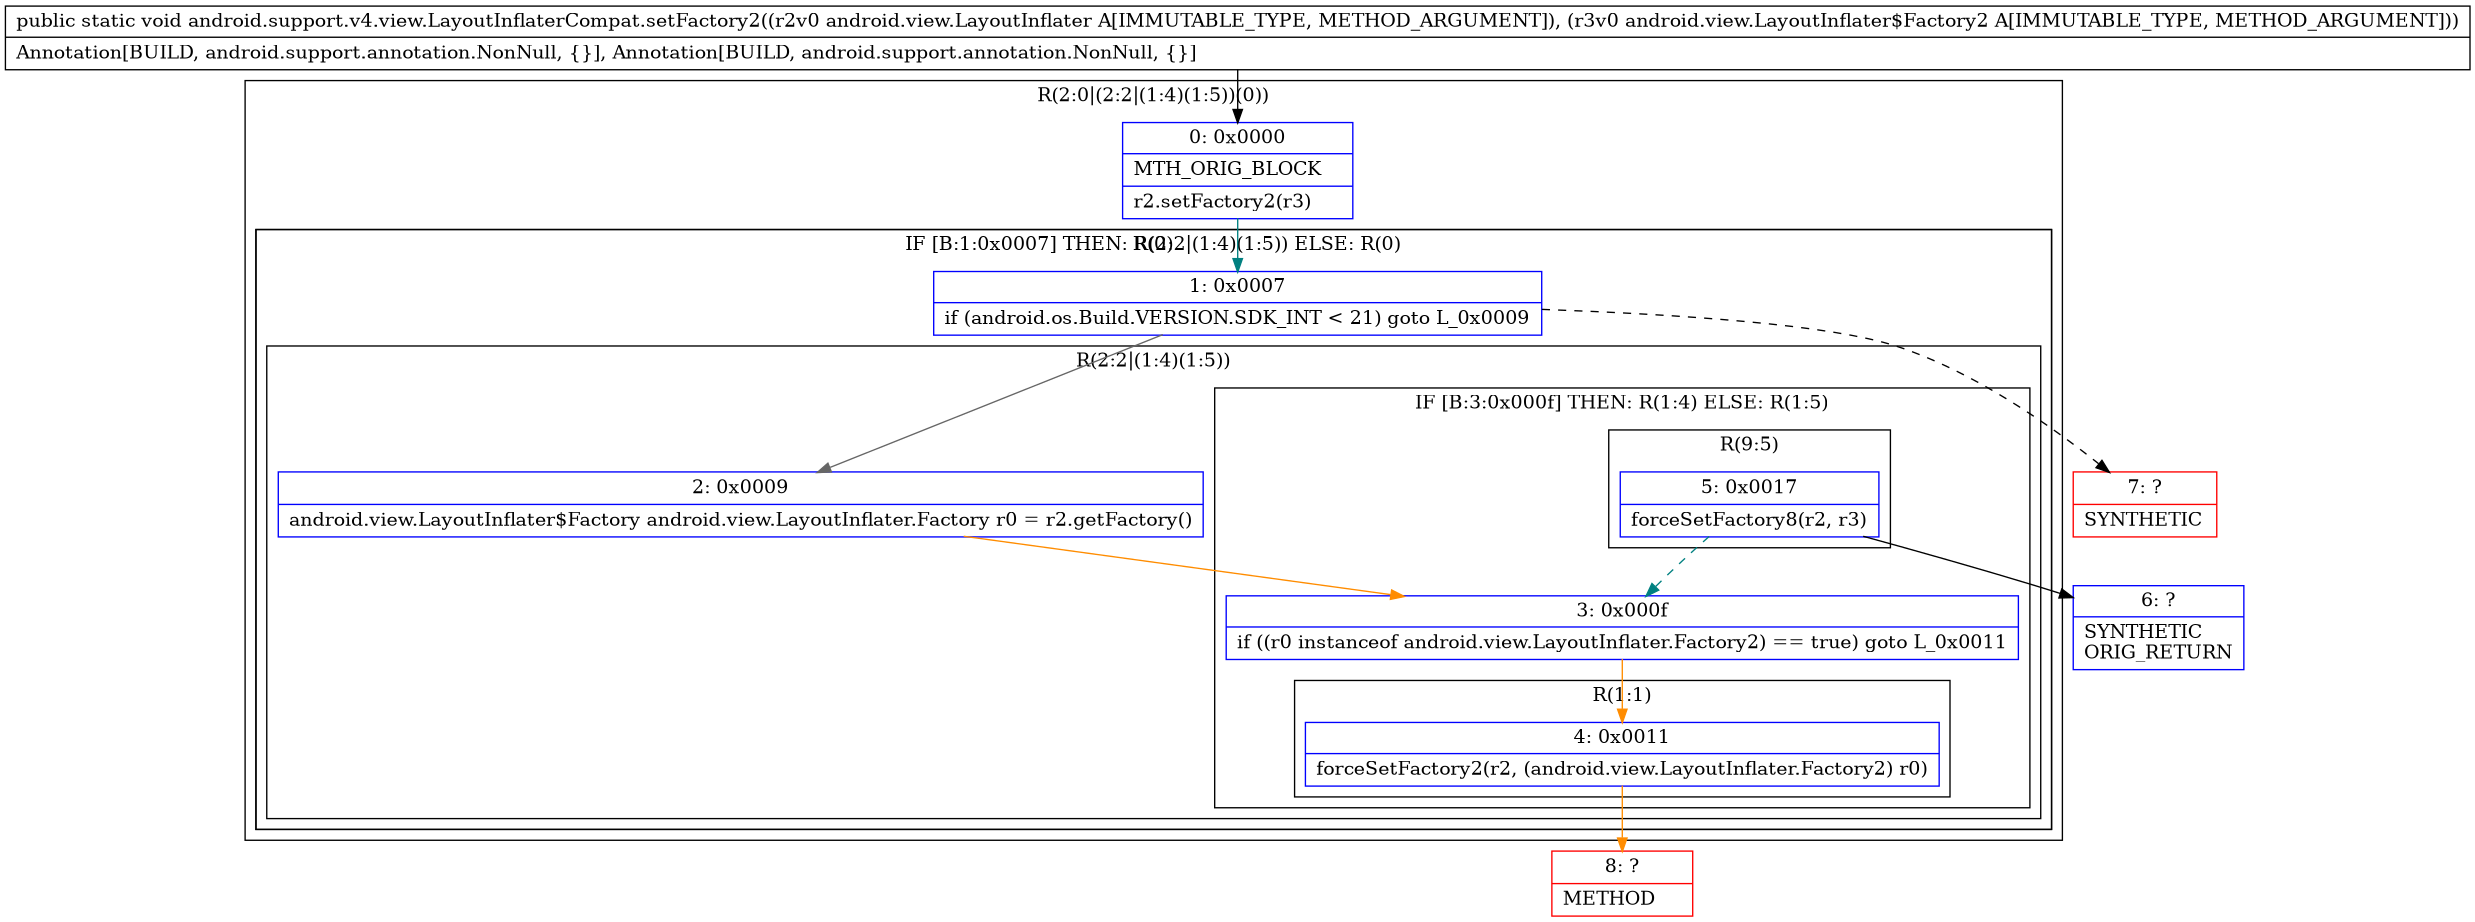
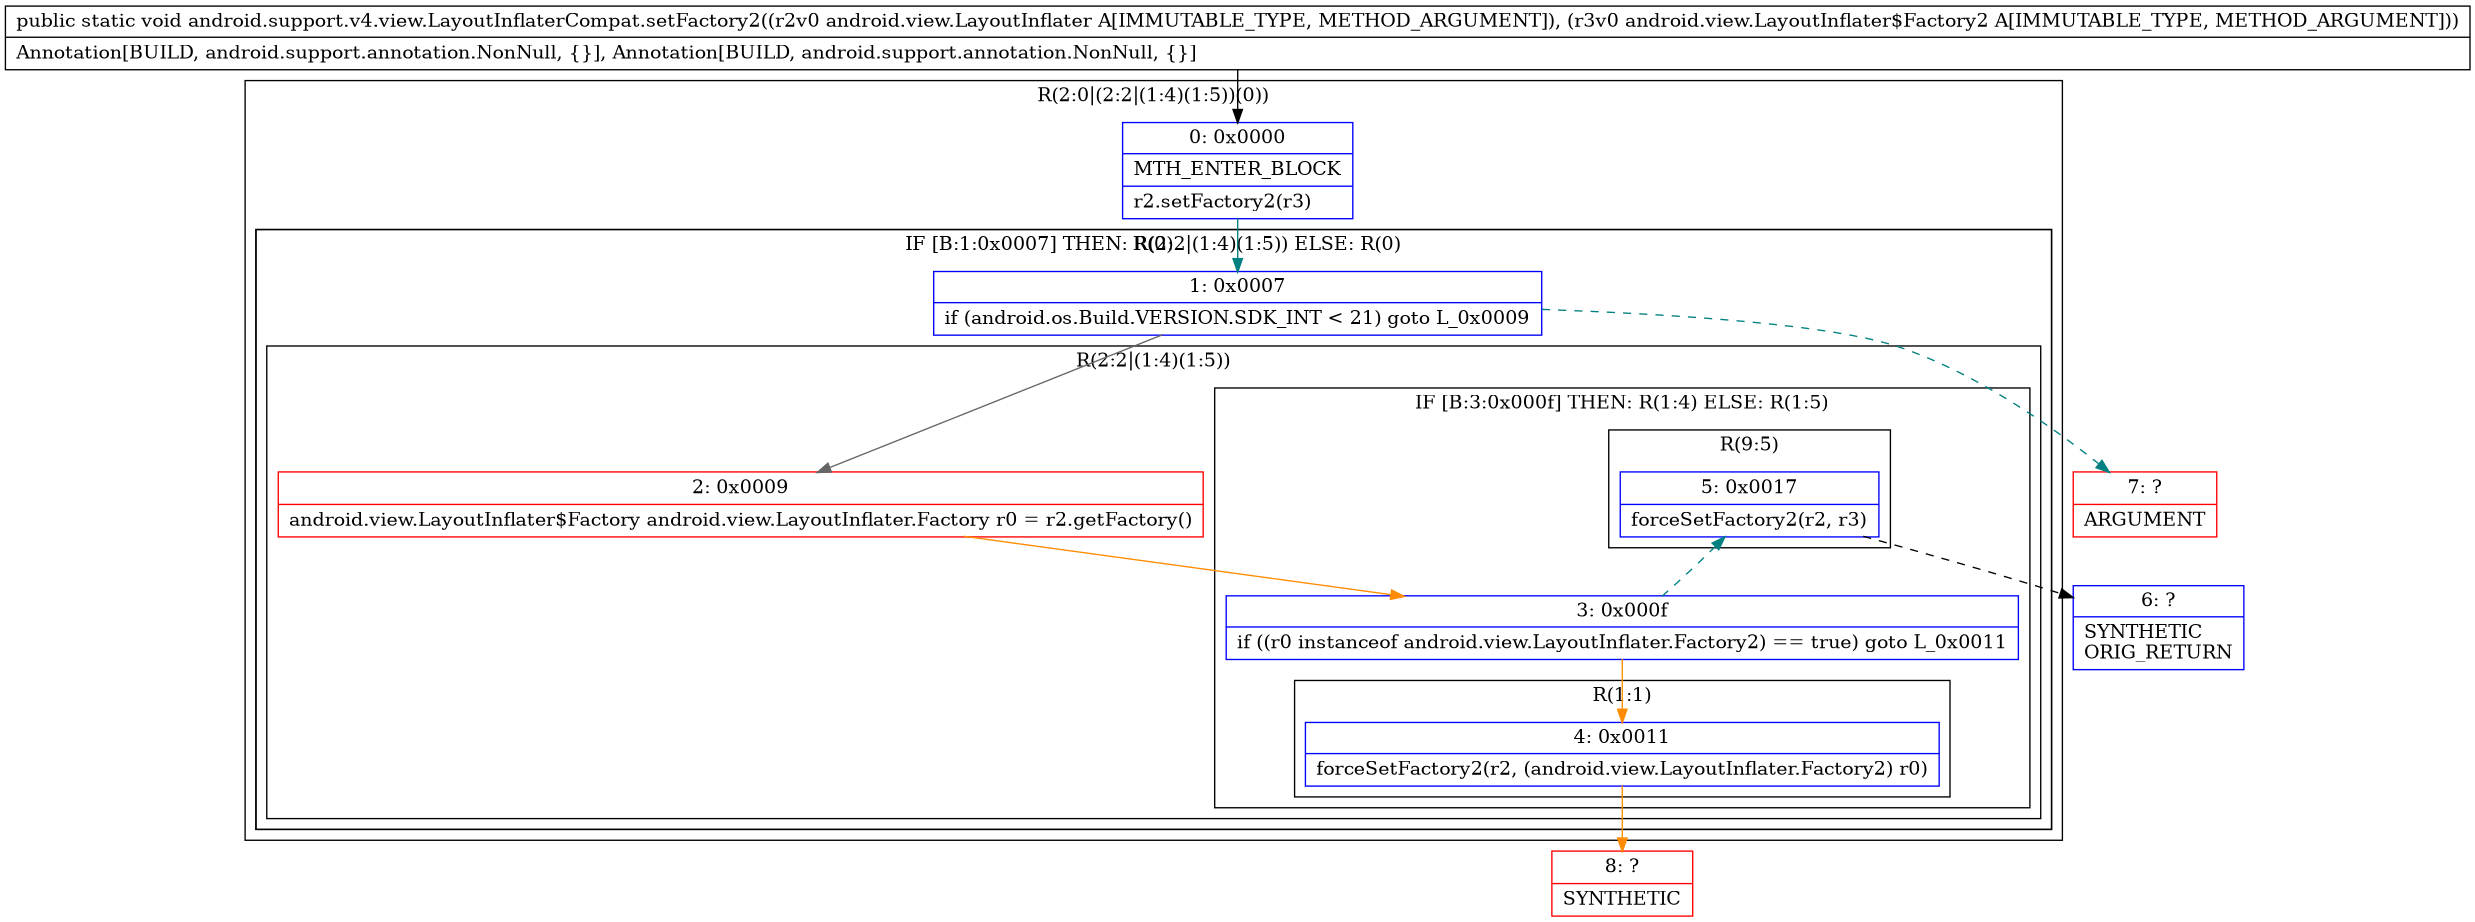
node "0: 0x0000": text "MTH_ORIG_BLOCK" -> "MTH_ENTER_BLOCK"
edge "1: 0x0007" -> "7: ?": color black -> teal
node "2: 0x0009": color blue -> red
node "5: 0x0017": text "forceSetFactory8(r2, r3)" -> "forceSetFactory2(r2, r3)"
node "7: ?": text "SYNTHETIC" -> "ARGUMENT"
edge "5: 0x0017" -> "3: 0x000f": reversed
edge "5: 0x0017" -> "6: ?": style solid -> dashed
node "8: ?": text "METHOD" -> "SYNTHETIC"
